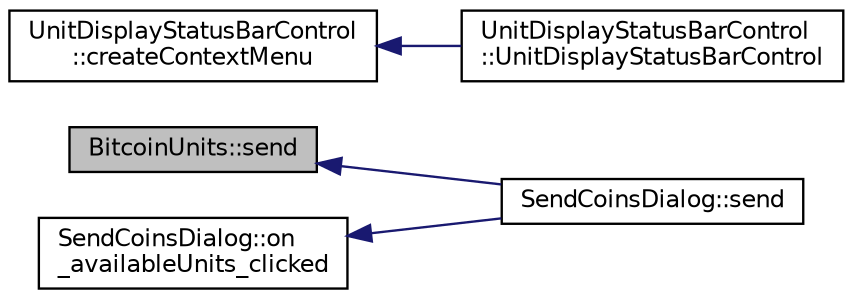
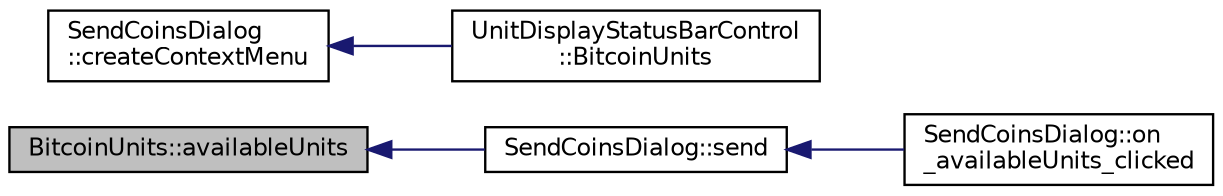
node "UnitDisplayStatusBarControl ::createContextMenu": label "UnitDisplayStatusBarControl ::createContextMenu" -> "SendCoinsDialog ::createContextMenu"
node "UnitDisplayStatusBarControl ::UnitDisplayStatusBarControl": label "UnitDisplayStatusBarControl ::UnitDisplayStatusBarControl" -> "UnitDisplayStatusBarControl ::BitcoinUnits"
node "BitcoinUnits::send": label "BitcoinUnits::send" -> "BitcoinUnits::availableUnits"
edge "SendCoinsDialog::send" -> "SendCoinsDialog::on _availableUnits_clicked": reversed
